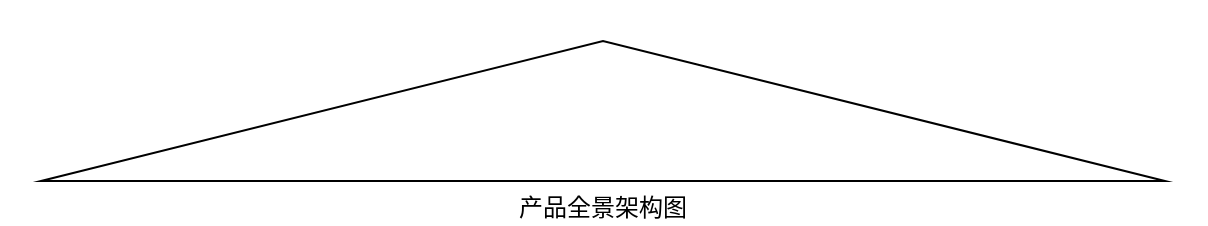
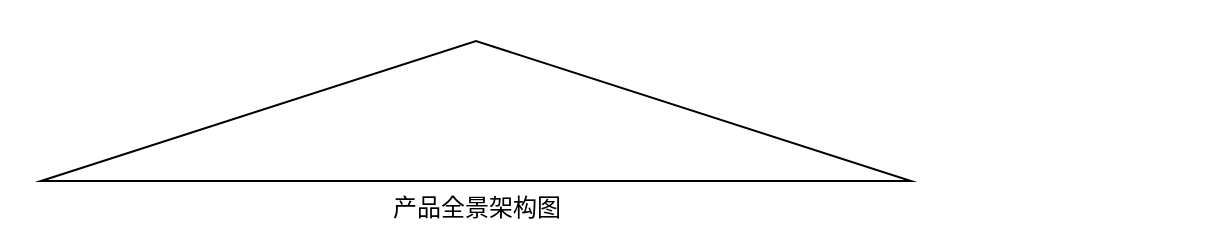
node "产品全景架构图": size 1124x140 -> 870x140
